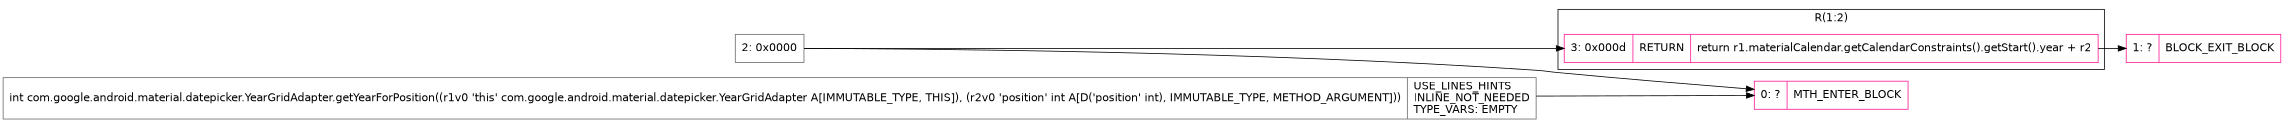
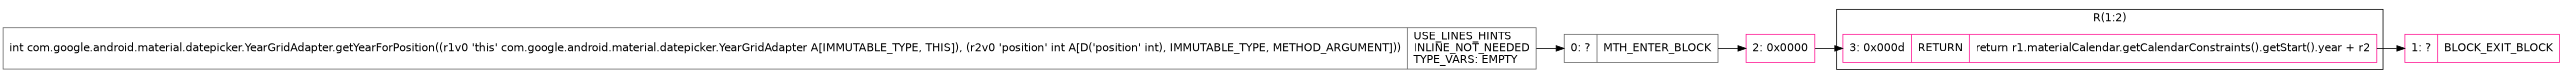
node "2: 0x0000": color gray40 -> deeppink
edge "2: 0x0000" -> "0: ?": reversed
node "0: ?": color deeppink -> gray40
